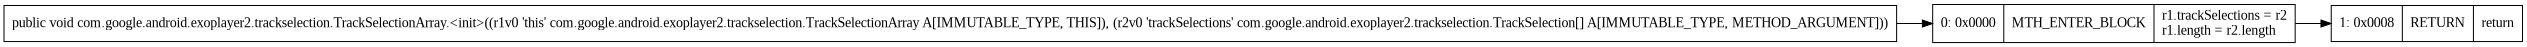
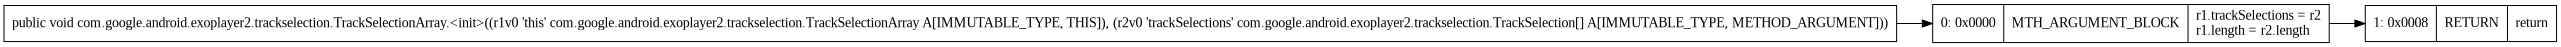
node "0: 0x0000": text "MTH_ENTER_BLOCK" -> "MTH_ARGUMENT_BLOCK"
